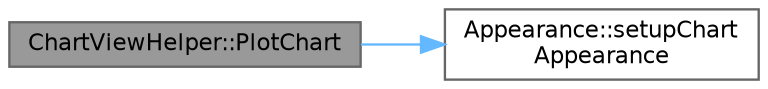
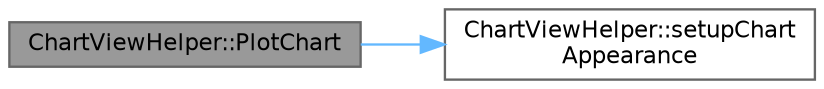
node "Appearance::setupChart Appearance": label "Appearance::setupChart Appearance" -> "ChartViewHelper::setupChart Appearance"
